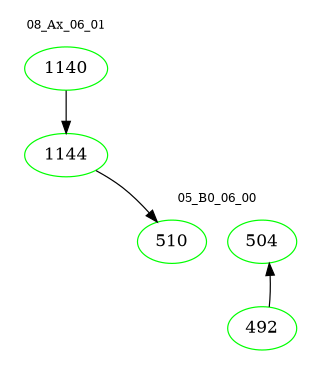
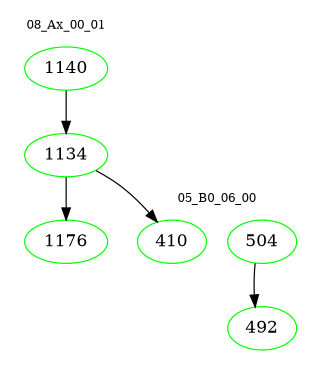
cluster "08_Ax_06_01": label "08_Ax_06_01" -> "08_Ax_00_01"
node "1144": label "1144" -> "1134"
node "1176": added
node "510": label "510" -> "410"
edge "492" -> "504": reversed
